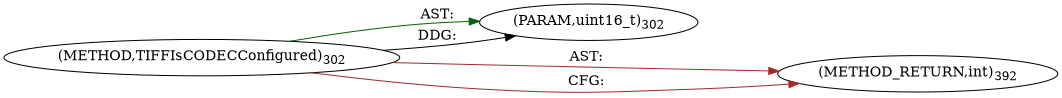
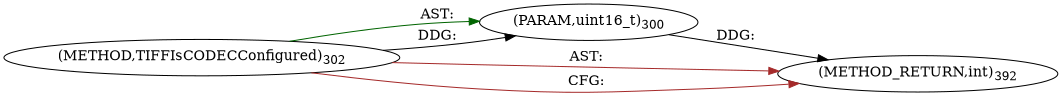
node "(PARAM,uint16_t)": text "302" -> "300"
edge "(PARAM,uint16_t)" -> "(METHOD_RETURN,int)": added, label "DDG:"
